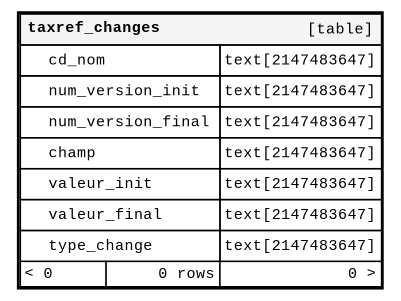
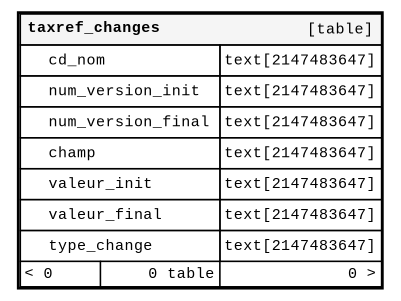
node "taxref_changes": text "0 rows" -> "0 table"
